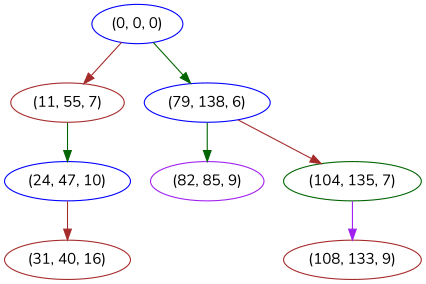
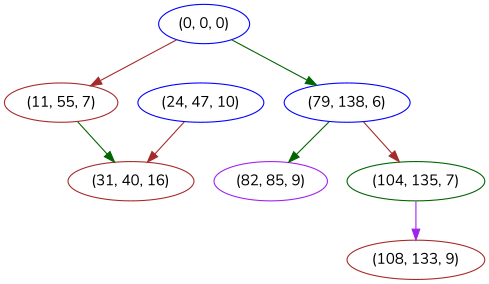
edge "(11, 55, 7)" -> "(24, 47, 10)": now "(11, 55, 7)" -> "(31, 40, 16)"
